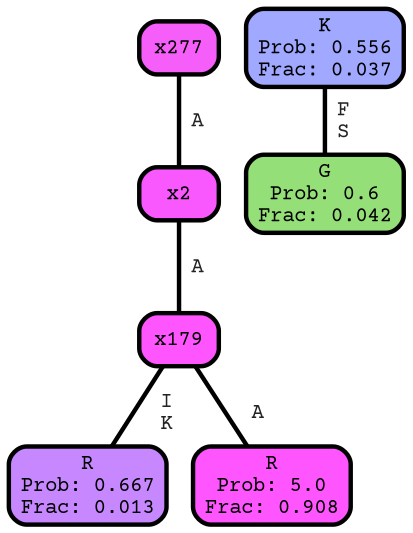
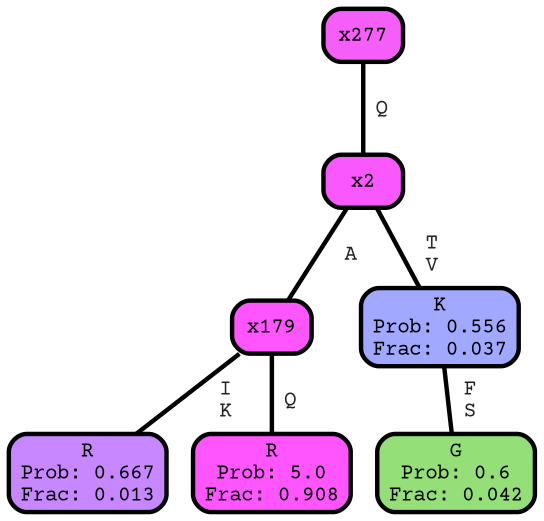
edge "x277" -- "x2": label " A" -> " Q"
edge "x2" -- "K Prob: 0.556 Frac: 0.037": added, label "T V"
edge "x179" -- "R Prob: 5.0 Frac: 0.908": label " A" -> " Q"
